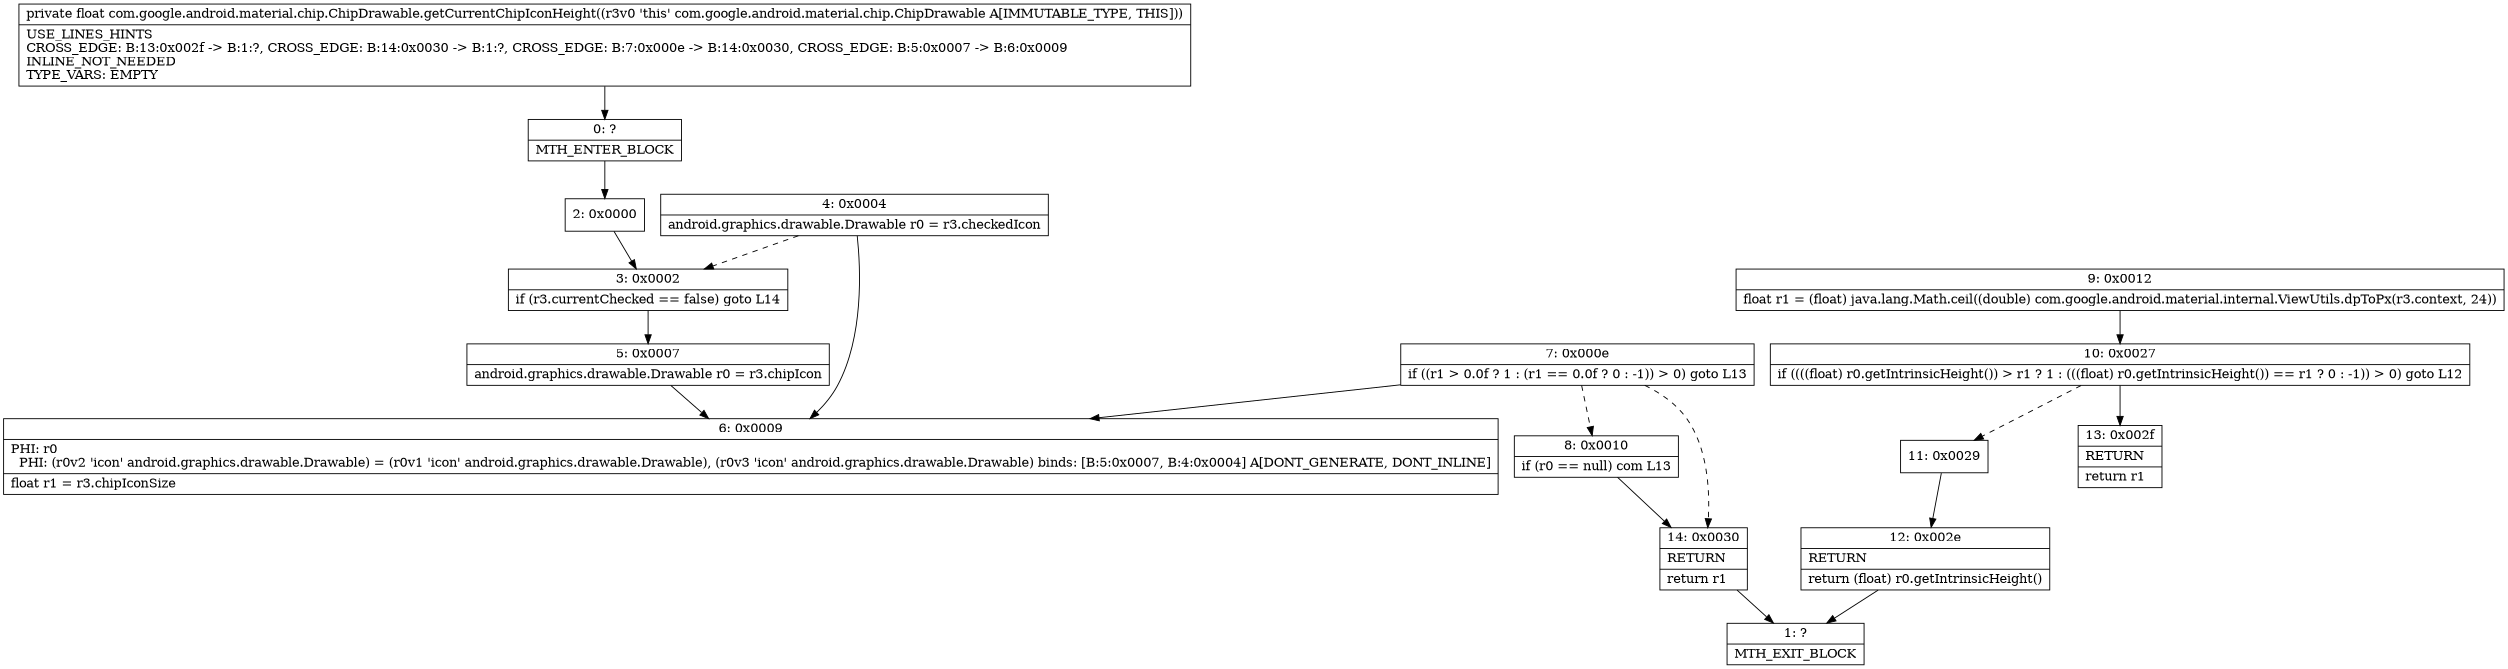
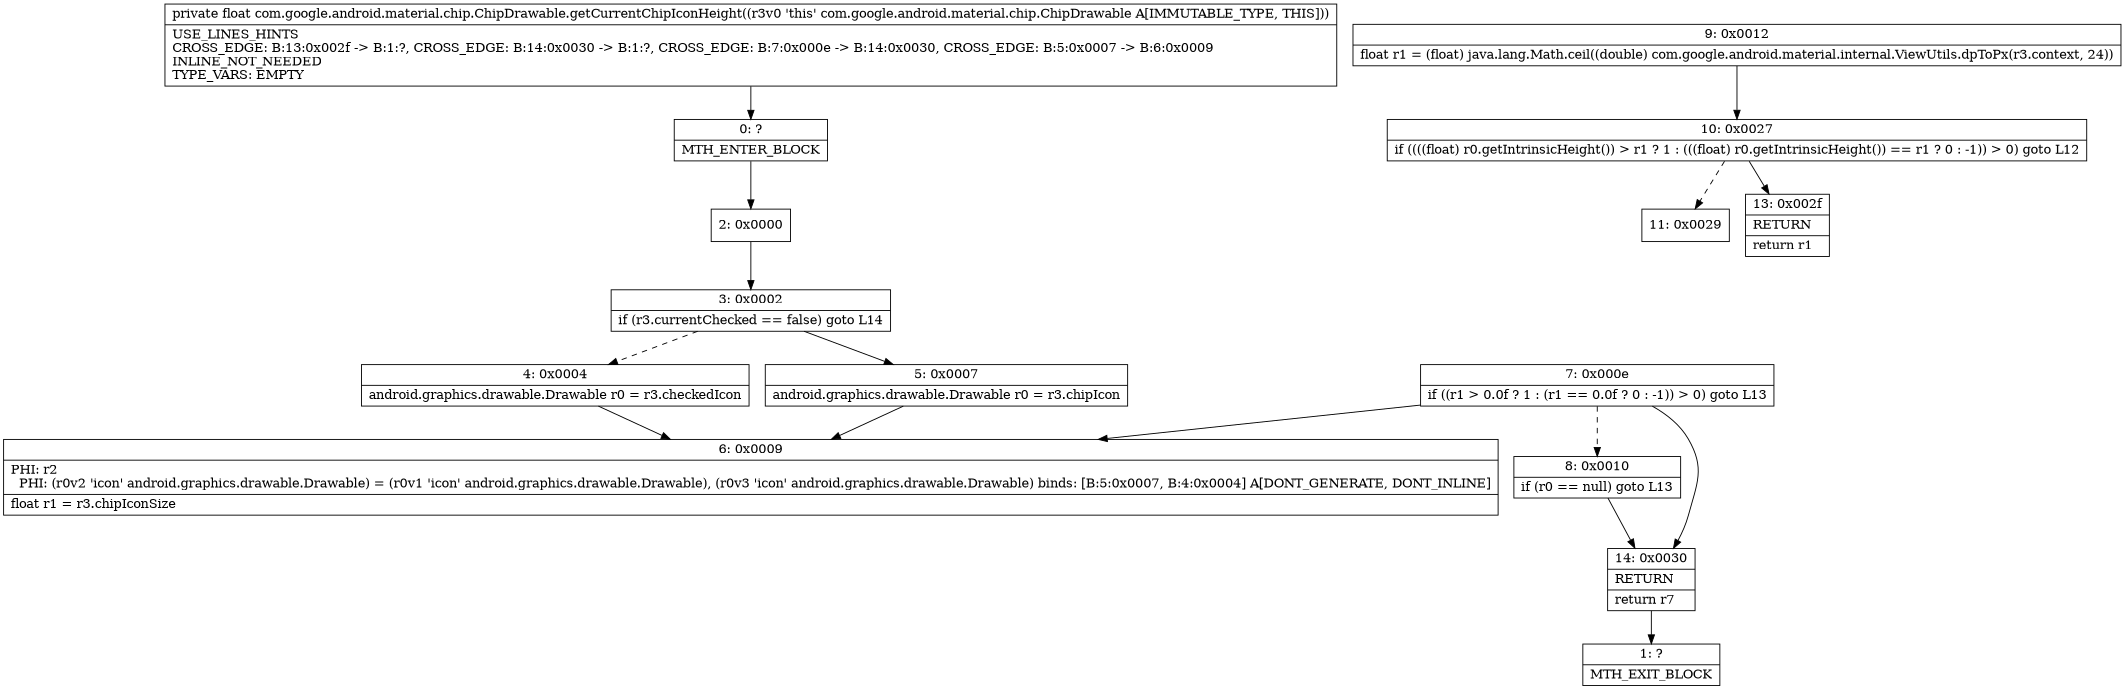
edge "4: 0x0004" -> "3: 0x0002": reversed
edge "7: 0x000e" -> "14: 0x0030": style dashed -> solid
node "6: 0x0009": text "PHI: r0" -> "PHI: r2"
node "8: 0x0010": text "if (r0 == null) com L13" -> "if (r0 == null) goto L13"
node "12: 0x002e": removed
node "14: 0x0030": text "return r1" -> "return r7"
